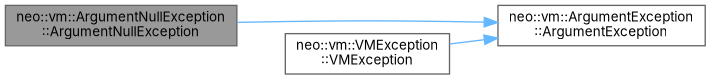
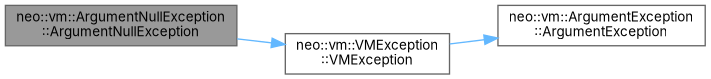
edge "neo::vm::ArgumentNullException ::ArgumentNullException" -> "neo::vm::ArgumentException ::ArgumentException": now "neo::vm::ArgumentNullException ::ArgumentNullException" -> "neo::vm::VMException ::VMException"
